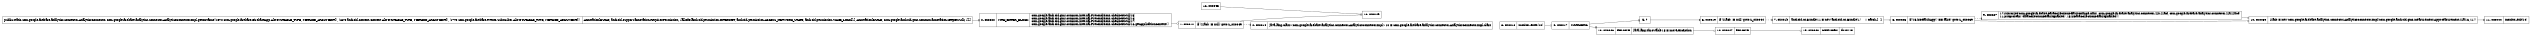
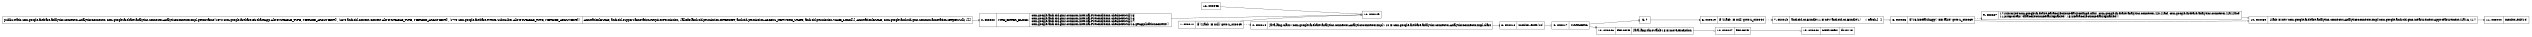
edge "0: 0x0000" -> "1: 0x0012": now "0: 0x0000" -> "16: 0x0049"
edge "2: 0x0014" -> "3: 0x0016": added
